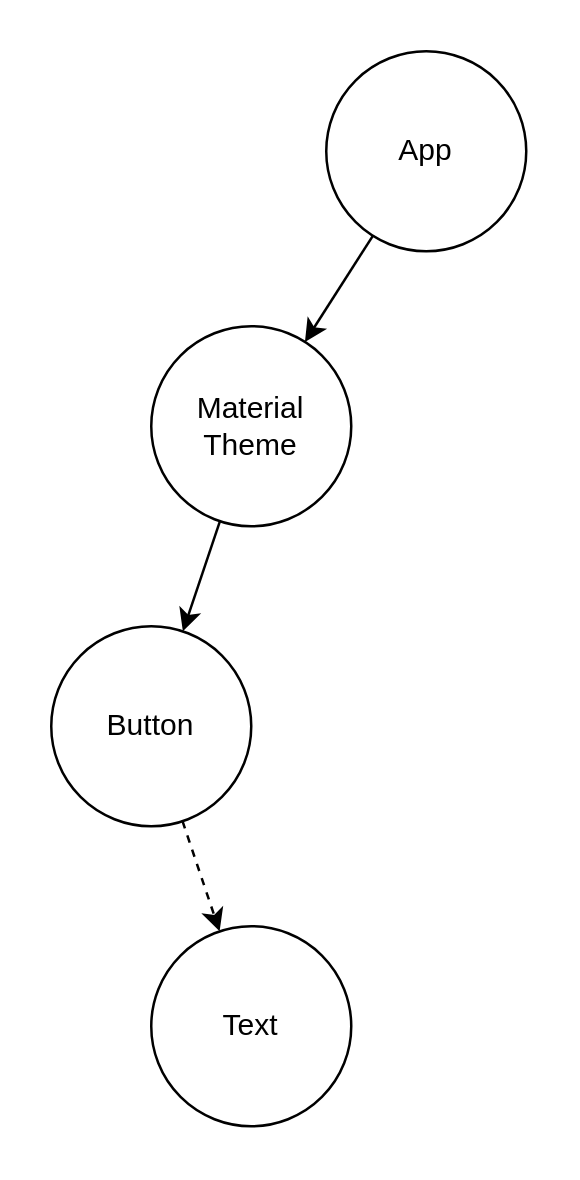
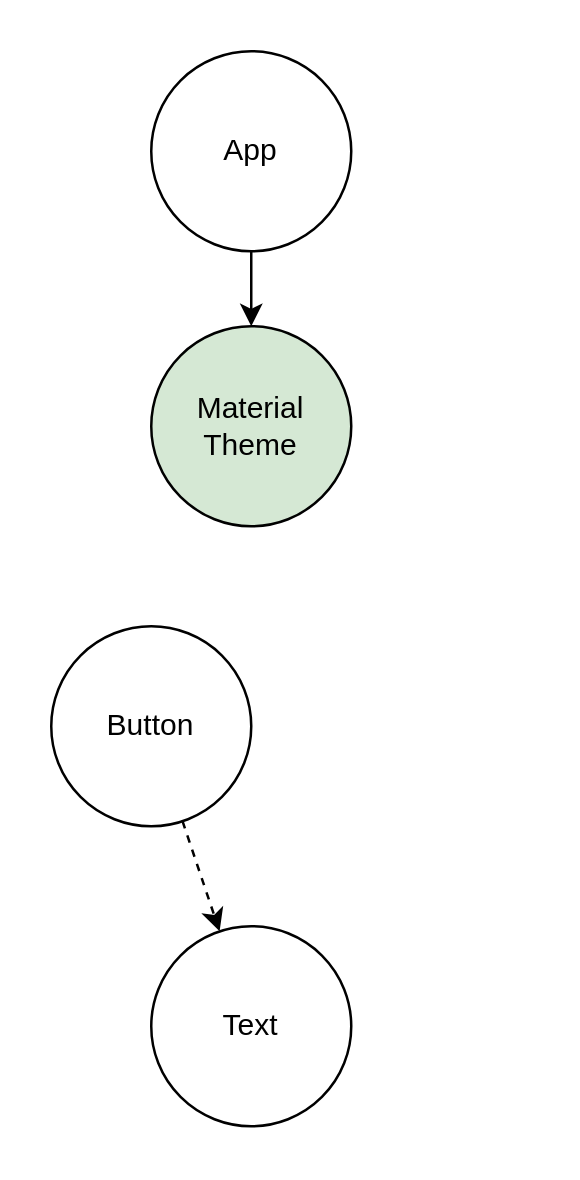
node "App": moved (426, 151) -> (251, 151)
node "Material Theme": fillcolor #ffffff -> #d5e8d4
edge "Material Theme" -> "Button": removed
